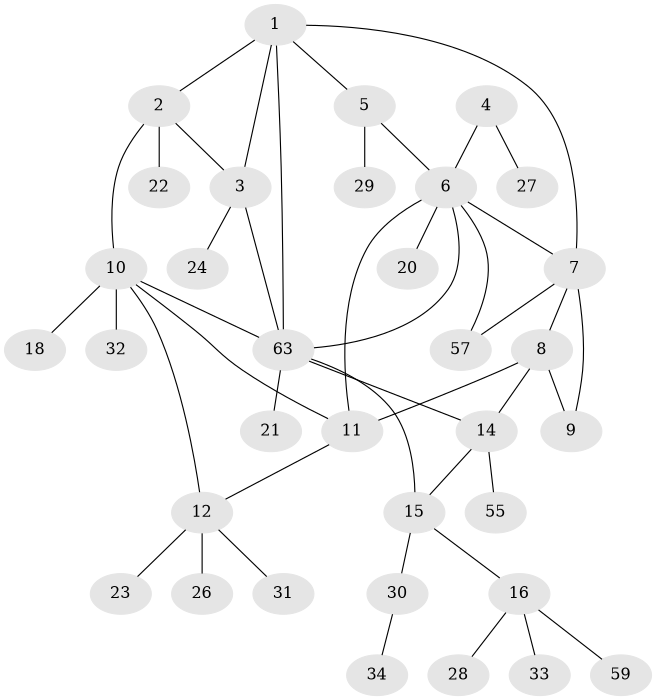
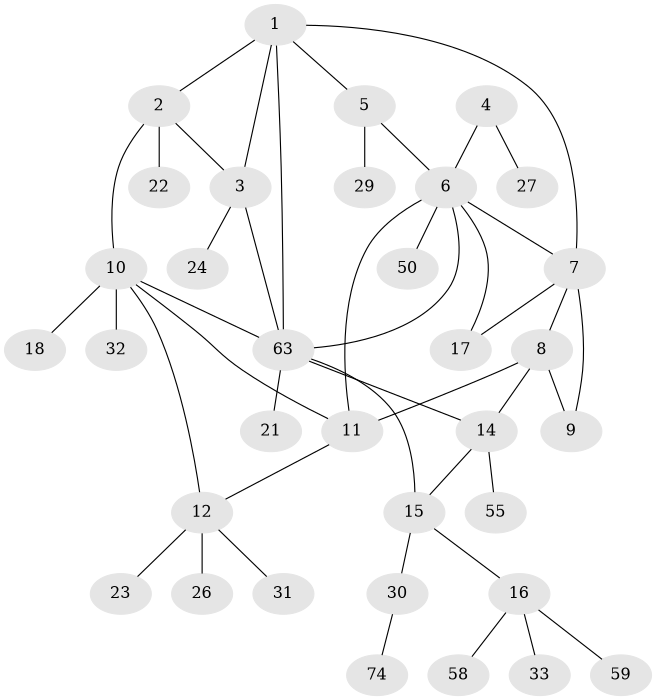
node "20": label "20" -> "50"
node "57": label "57" -> "17"
node "34": label "34" -> "74"
node "28": label "28" -> "58"
